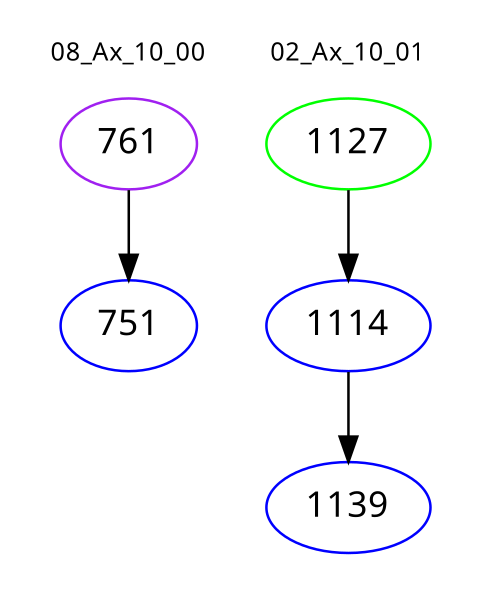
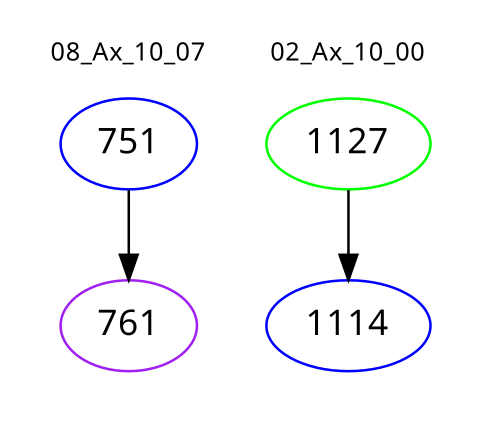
cluster "08_Ax_10_00": label "08_Ax_10_00" -> "08_Ax_10_07"
cluster "02_Ax_10_01": label "02_Ax_10_01" -> "02_Ax_10_00"
edge "761" -> "751": reversed
node "1139": removed
